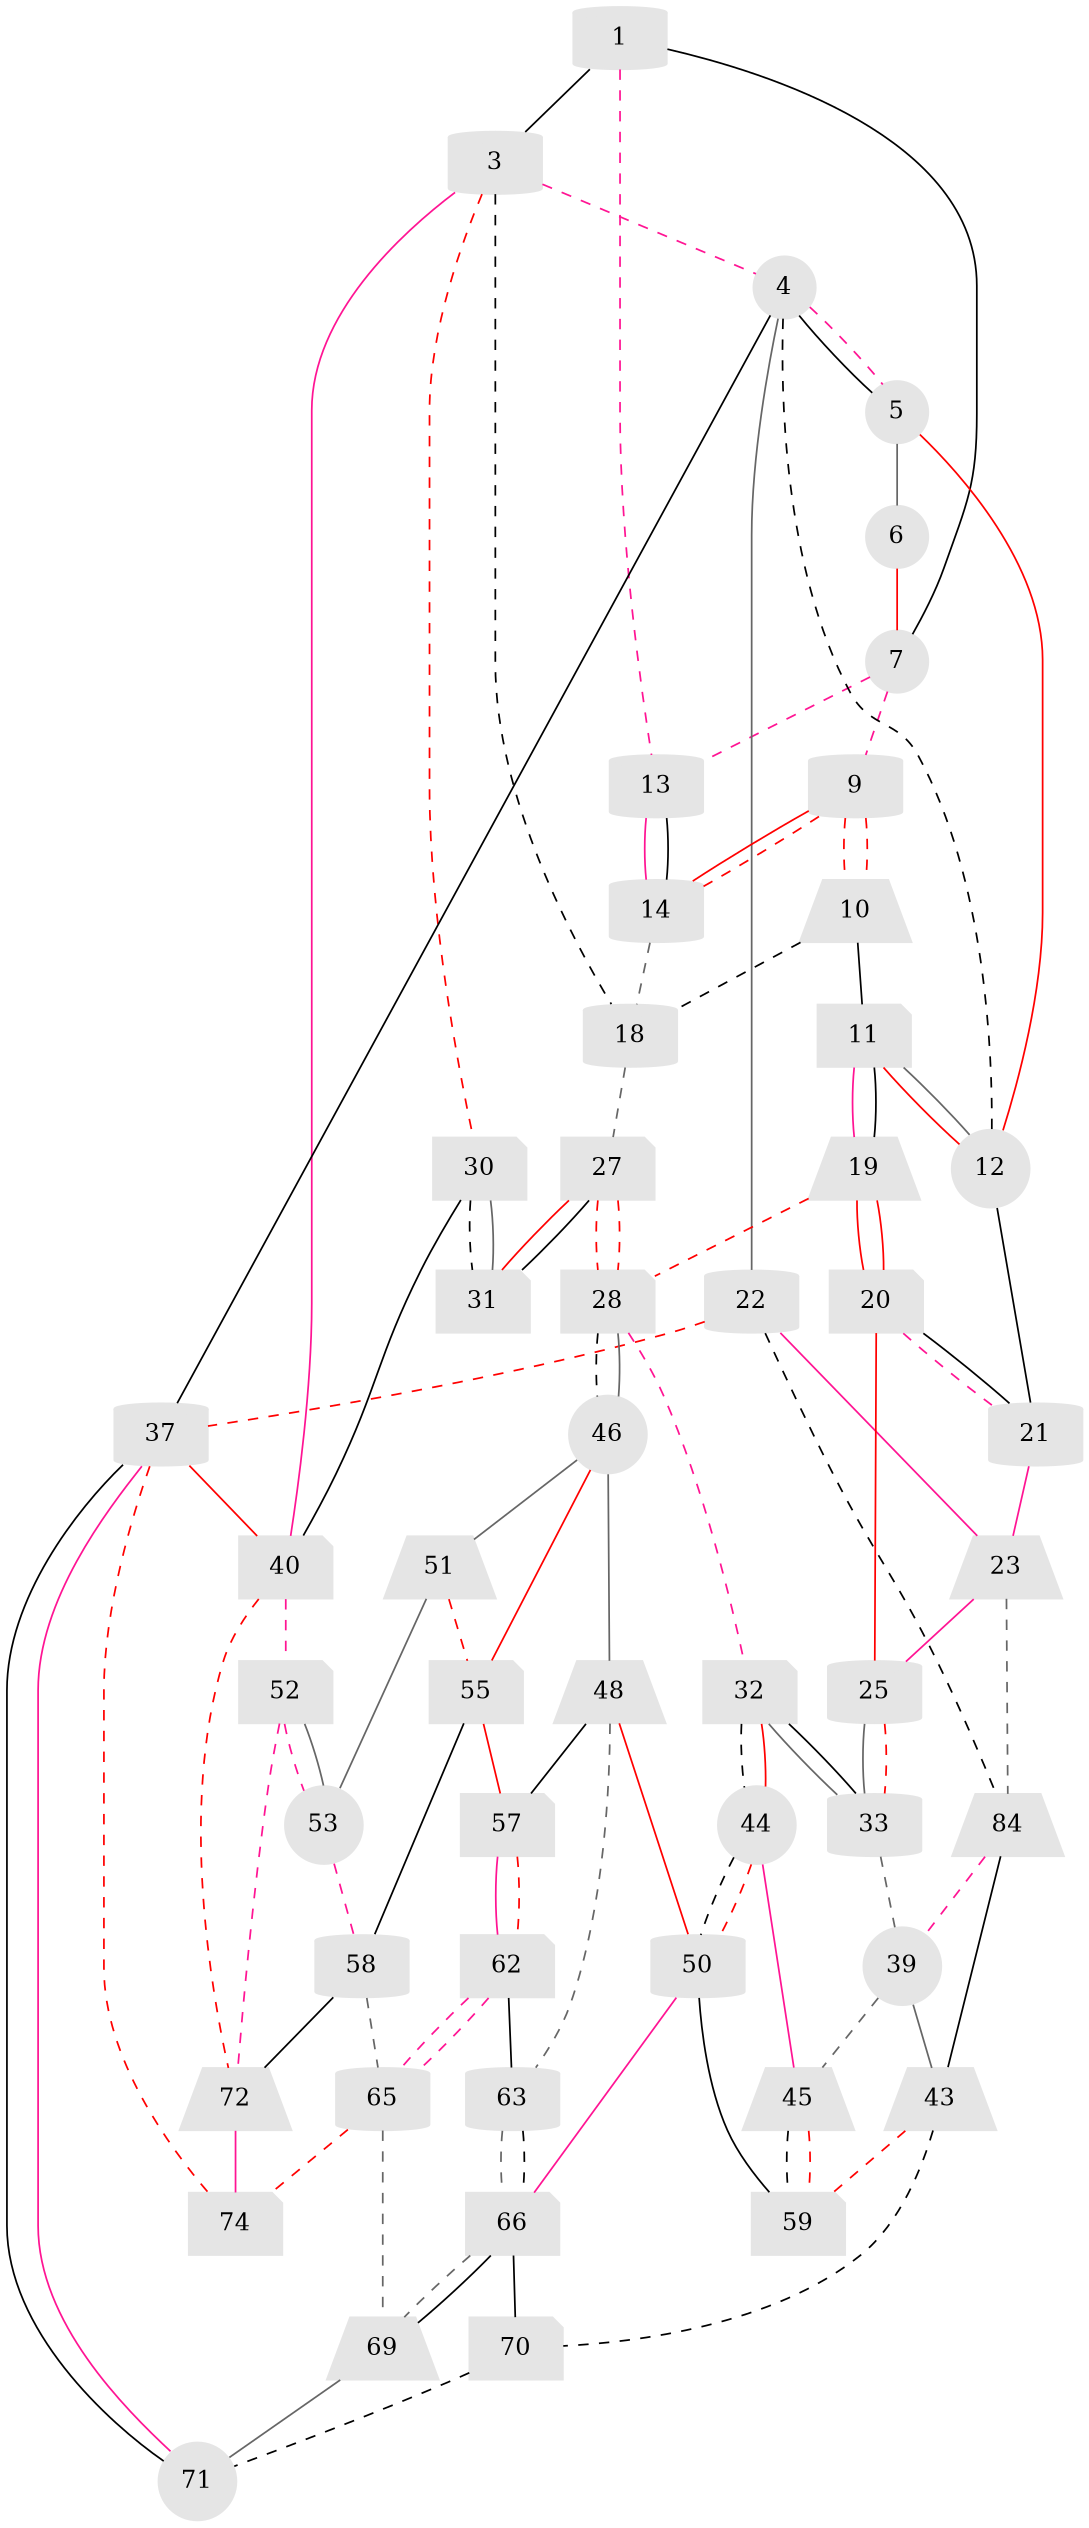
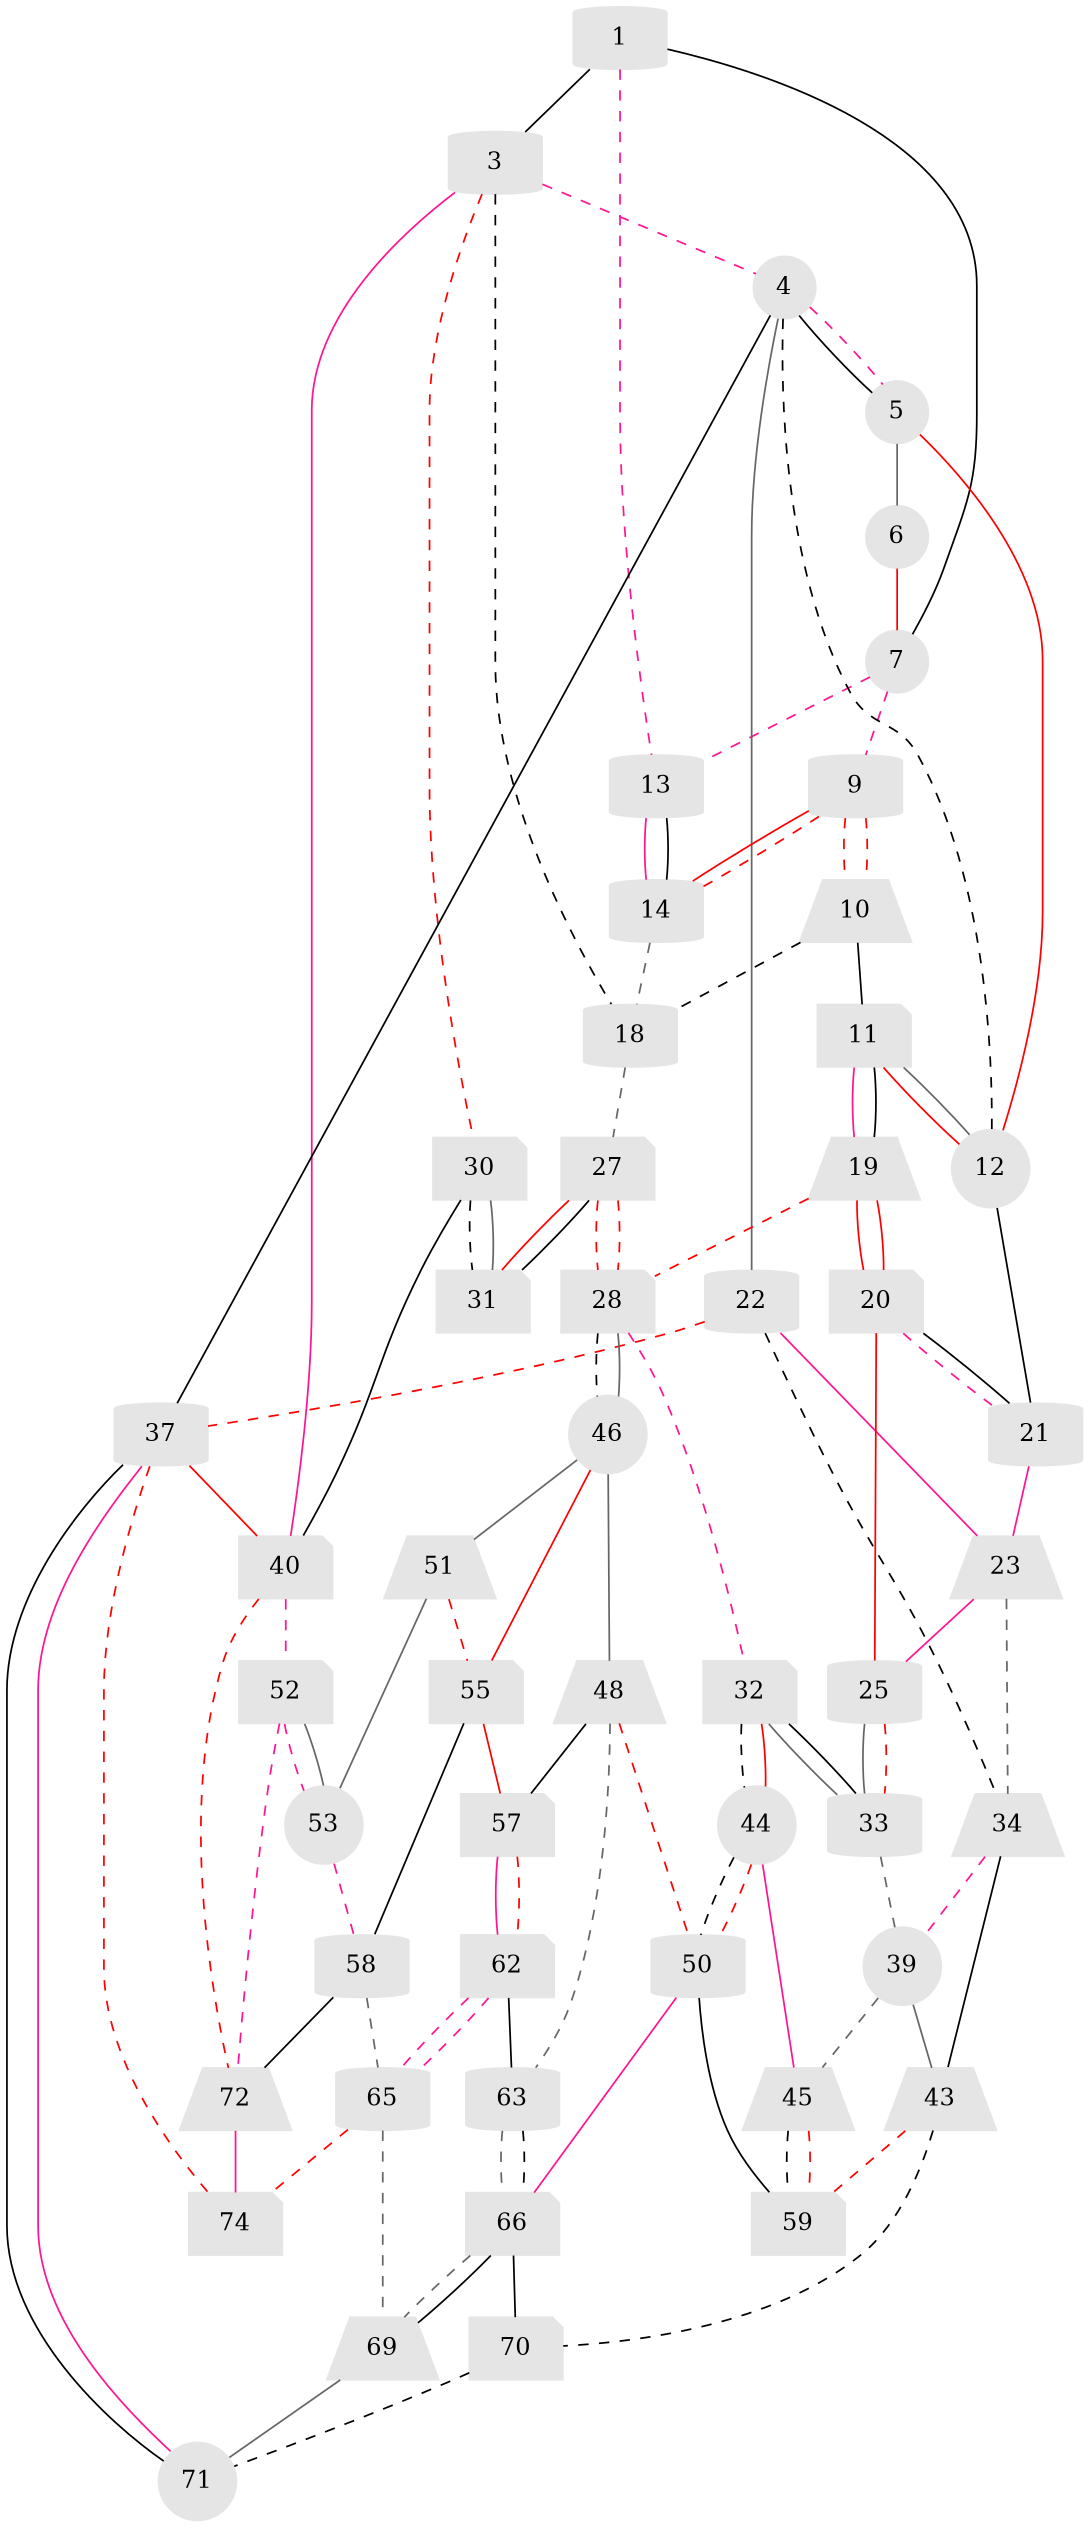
node "84": label "84" -> "34"
edge "48" -- "50": style solid -> dashed
